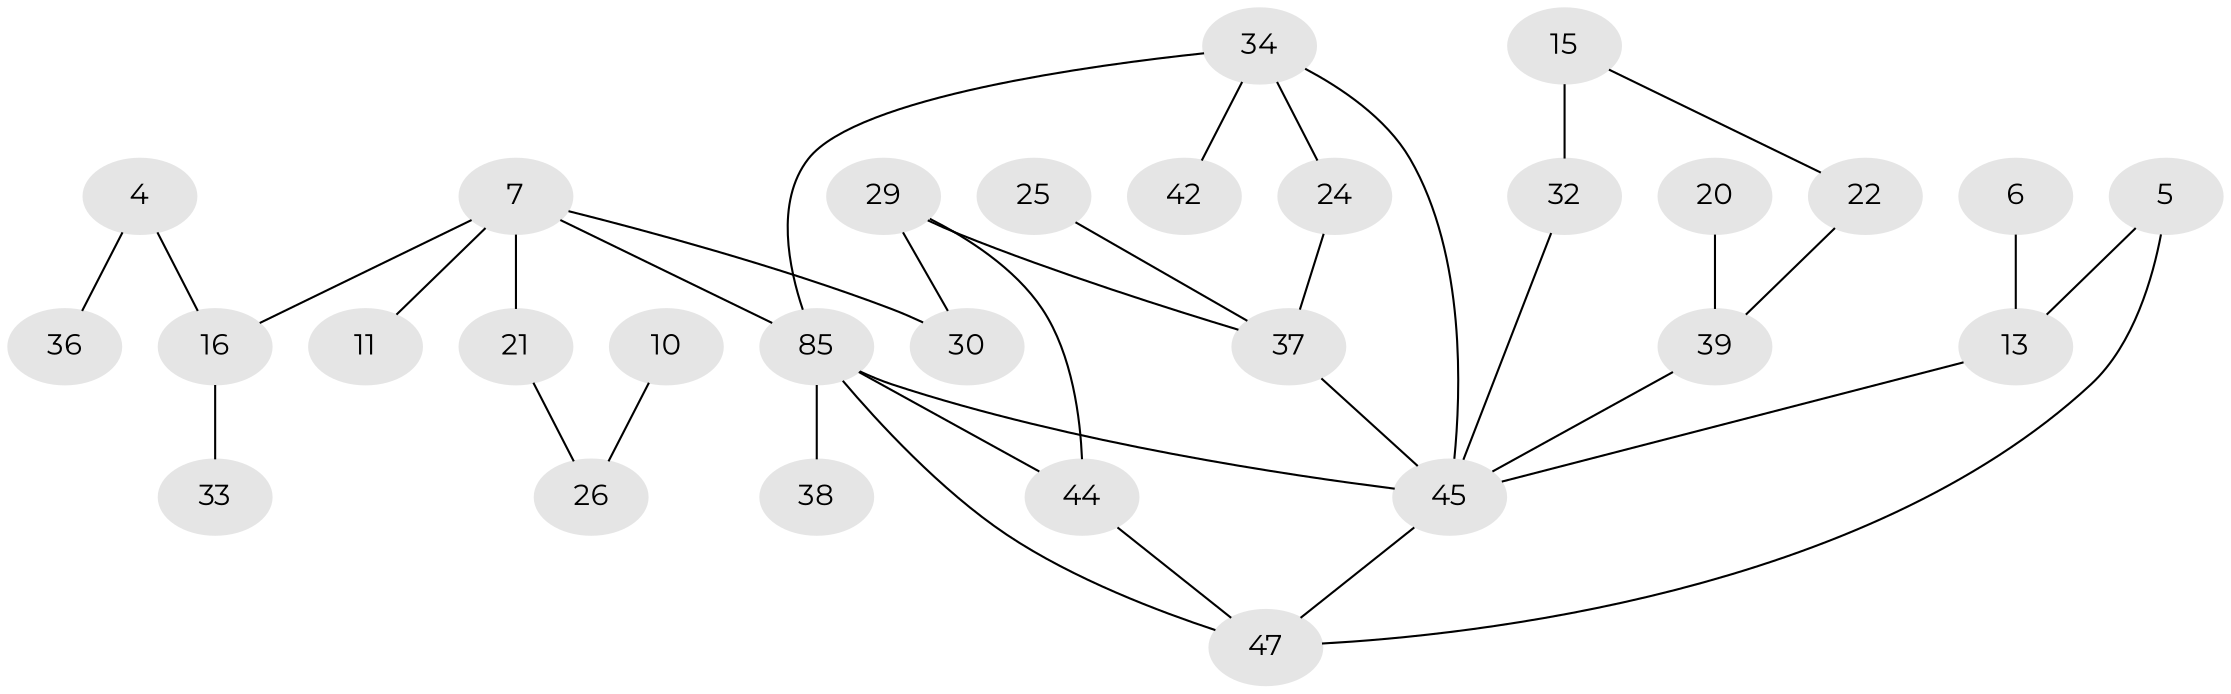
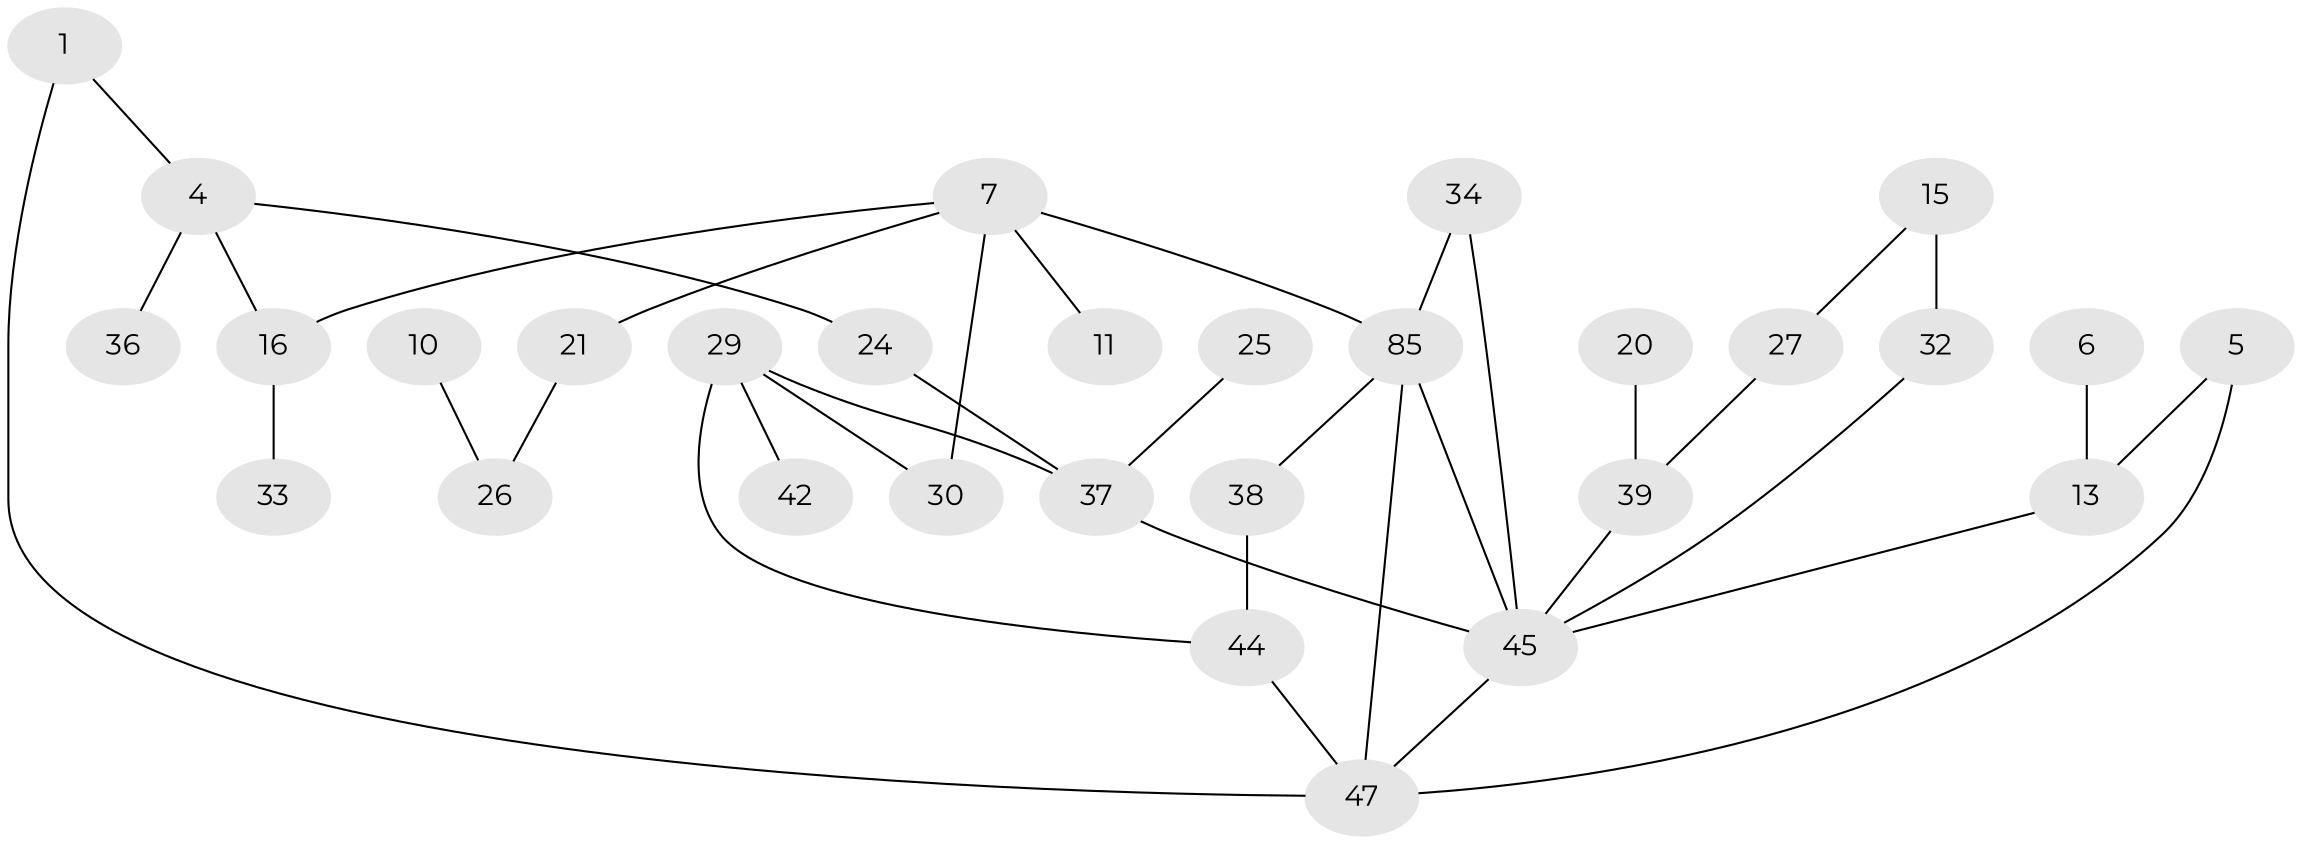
node "1": added
edge "34" -- "42": now "29" -- "42"
edge "34" -- "24": now "4" -- "24"
node "22": label "22" -> "27"
edge "85" -- "44": now "38" -- "44"
